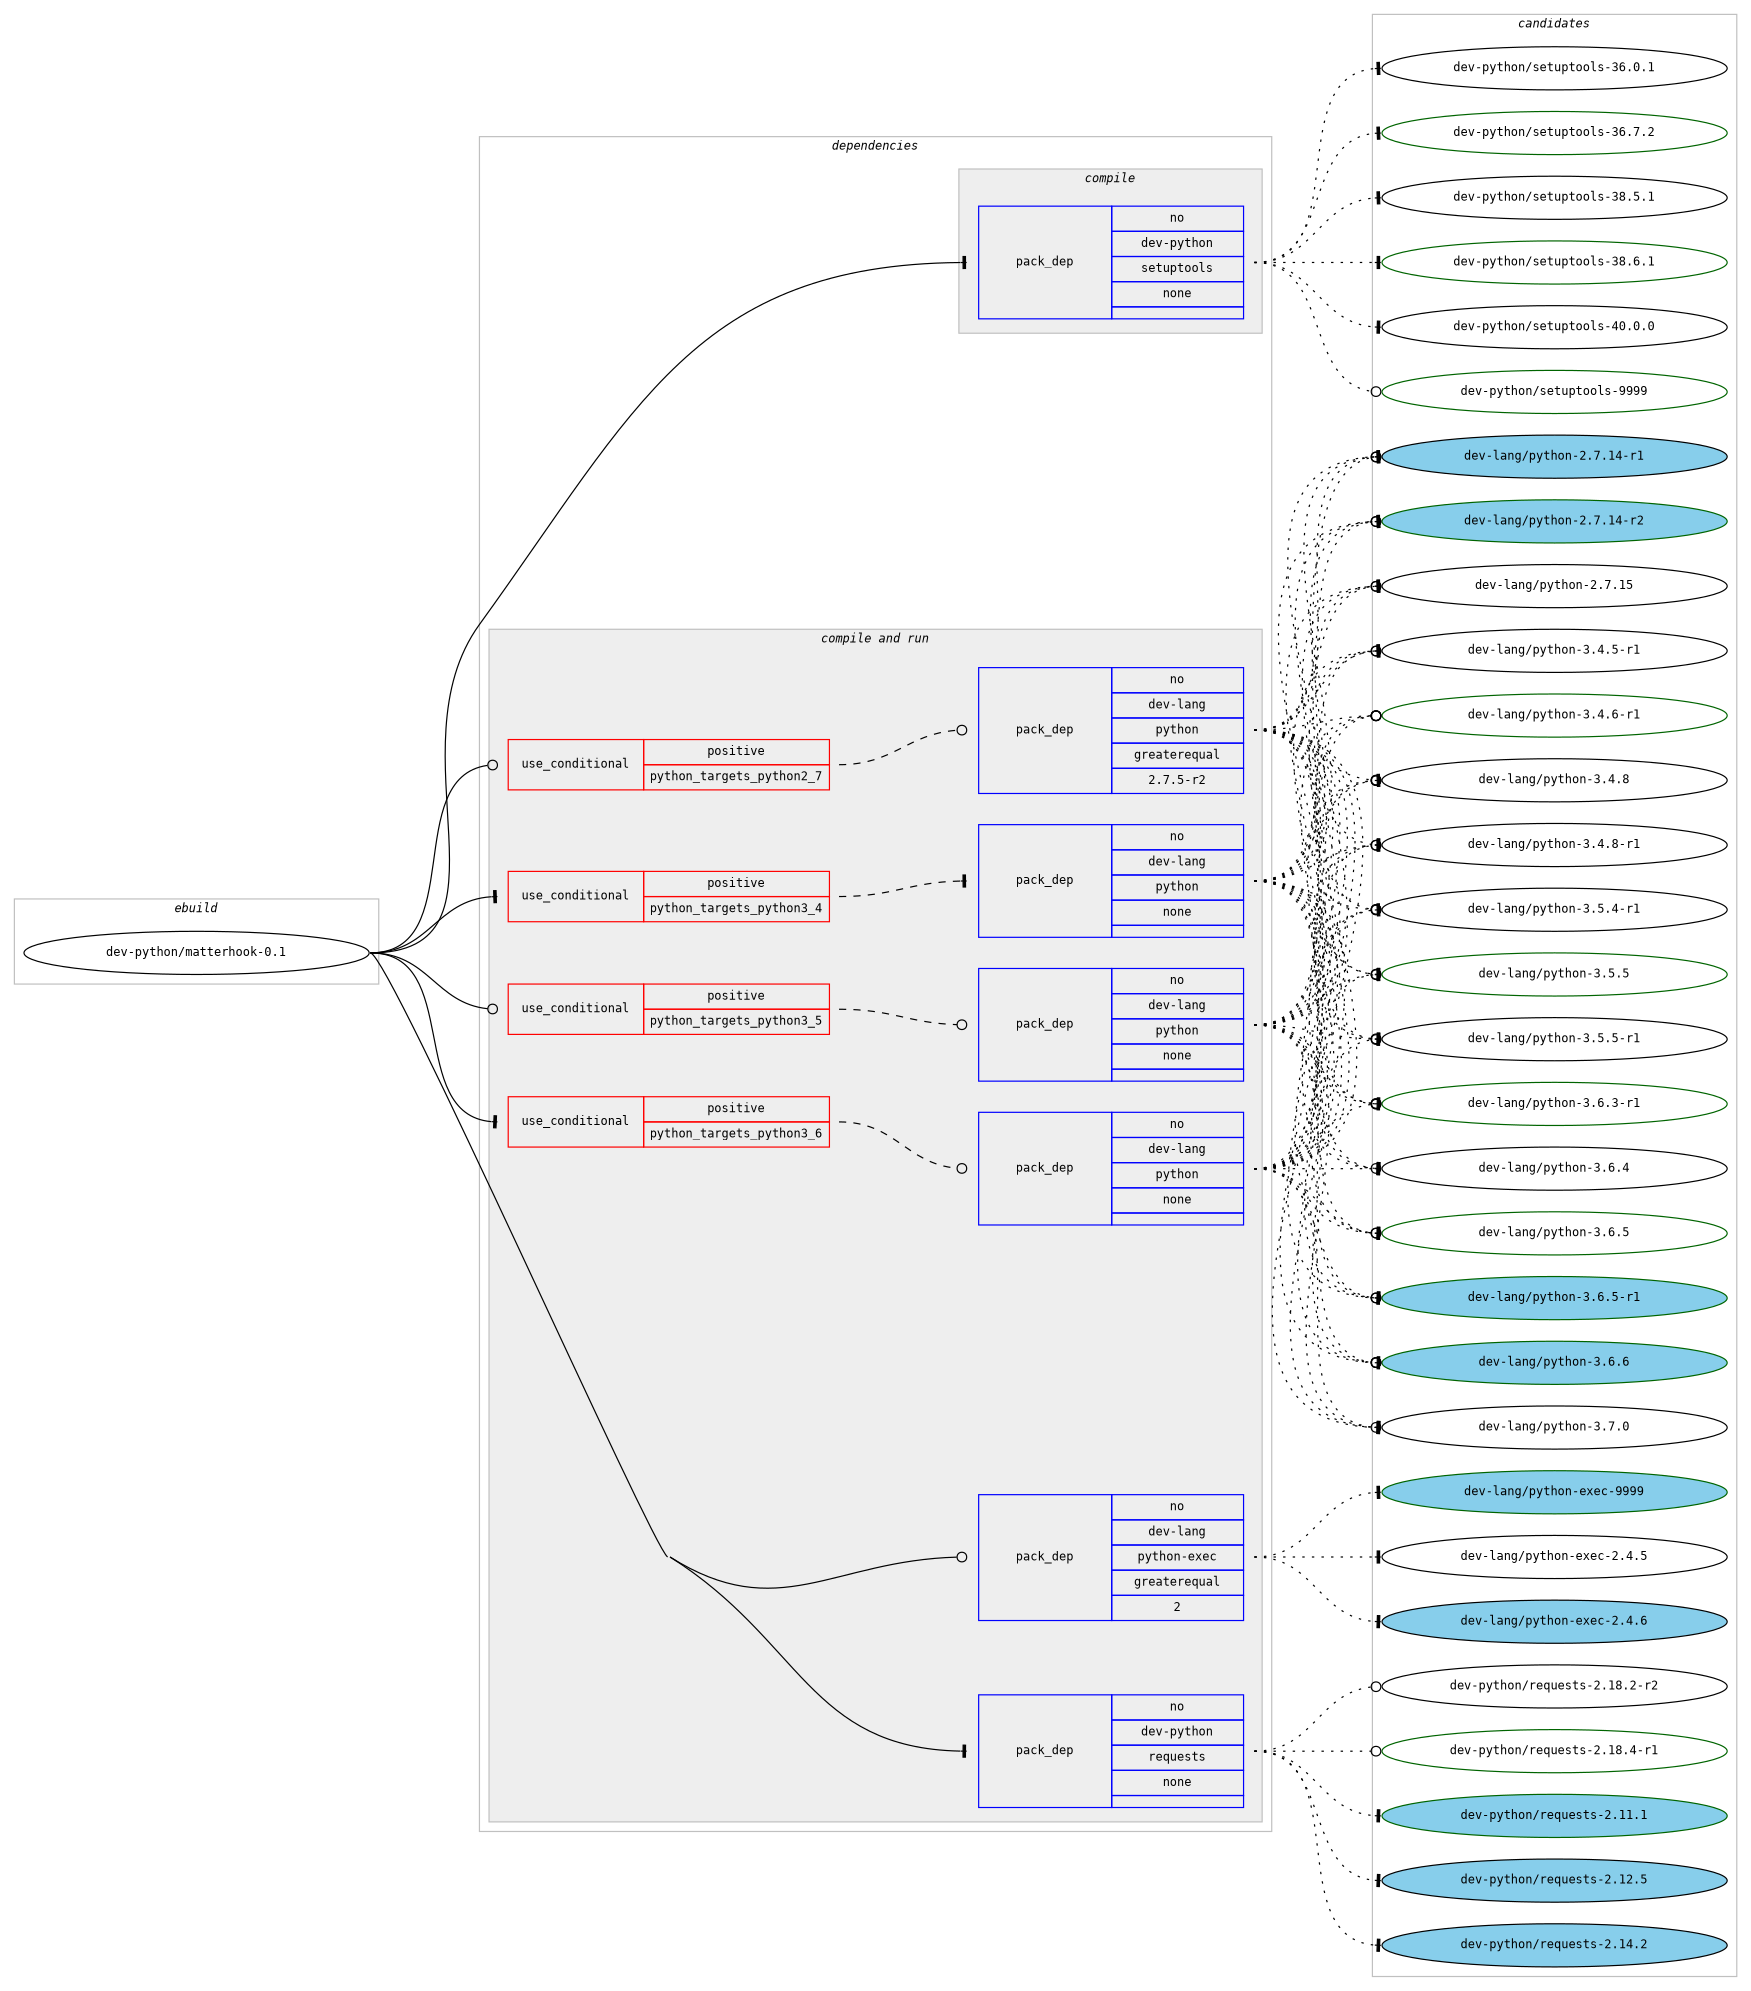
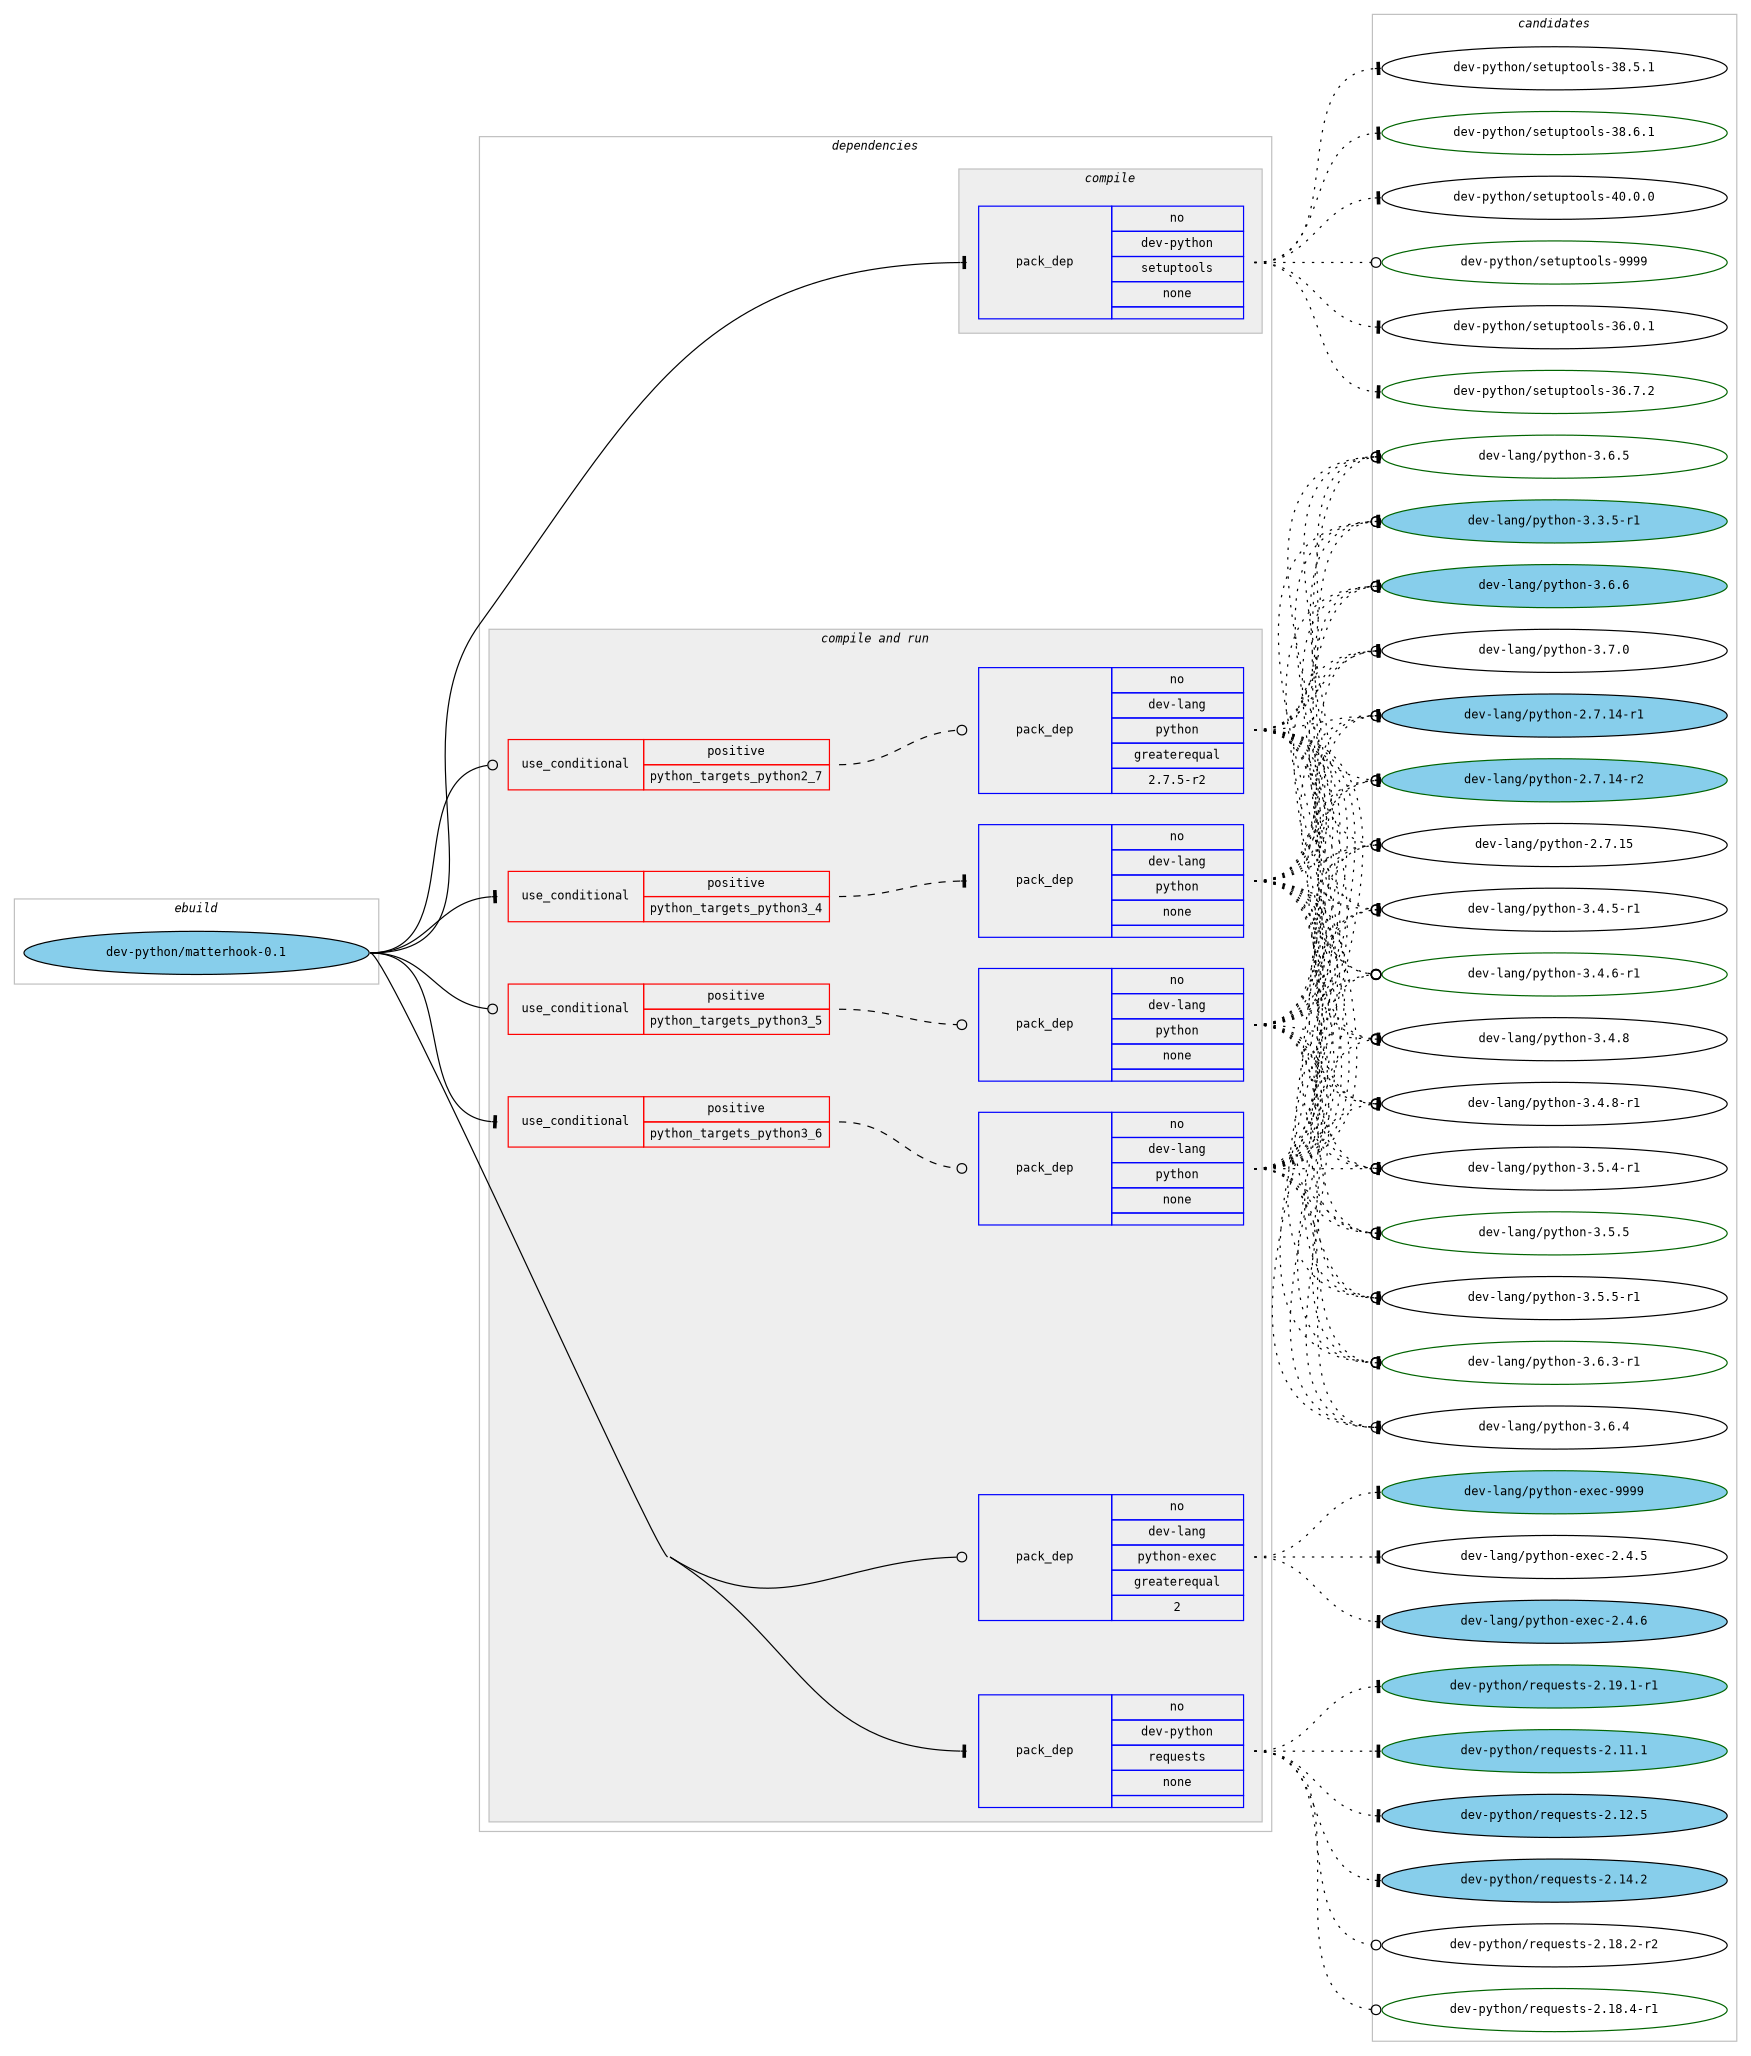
node "dev-python/matterhook-0.1": fillcolor white -> skyblue
node "dev-lang/python-3.6.5-r1": label "dev-lang/python-3.6.5-r1" -> "dev-lang/python-3.3.5-r1"
node "dev-python/requests-2.19.1-r1": added
